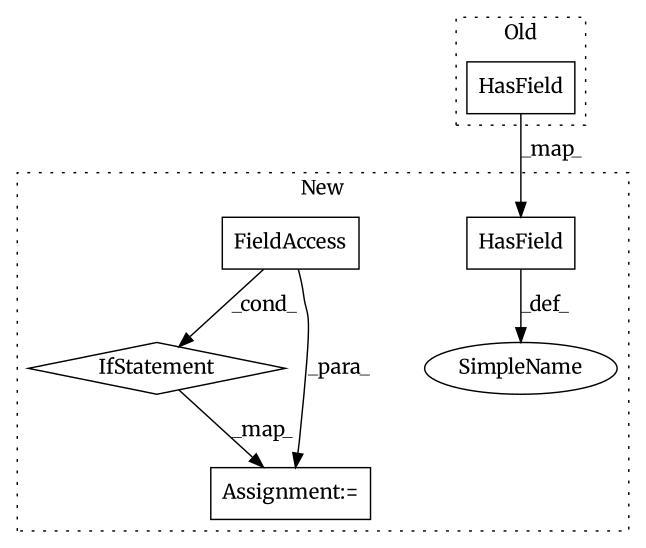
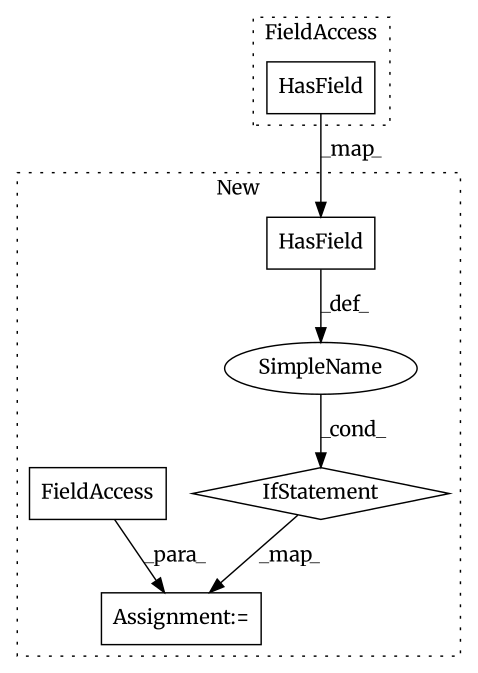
cluster "Old": label "Old" -> "FieldAccess"
edge "FieldAccess" -> "IfStatement": now "SimpleName" -> "IfStatement"
